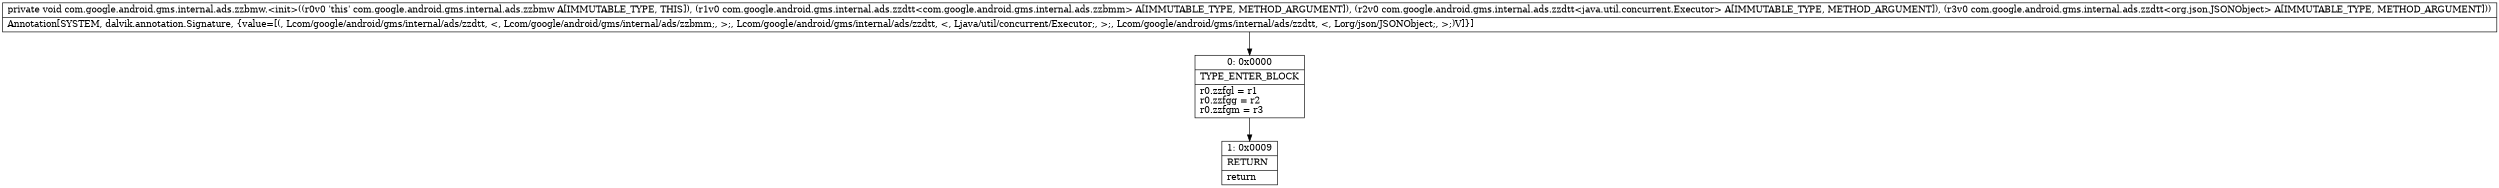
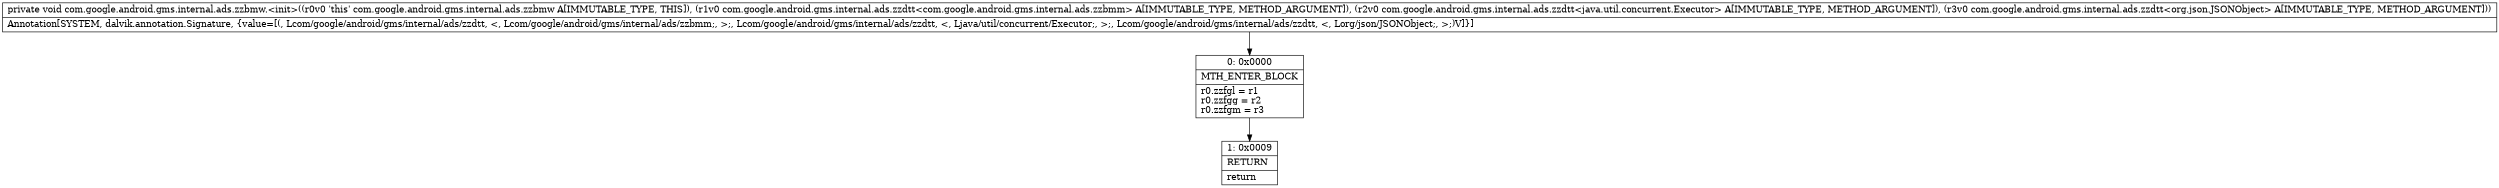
node "0: 0x0000": text "TYPE_ENTER_BLOCK" -> "MTH_ENTER_BLOCK"
